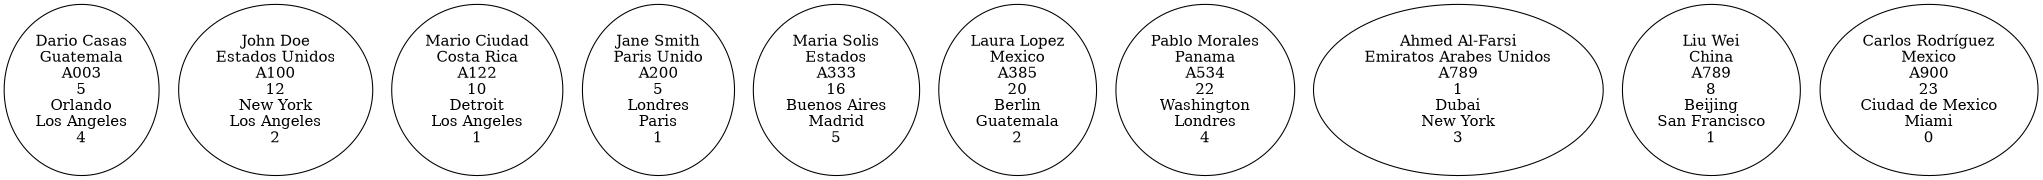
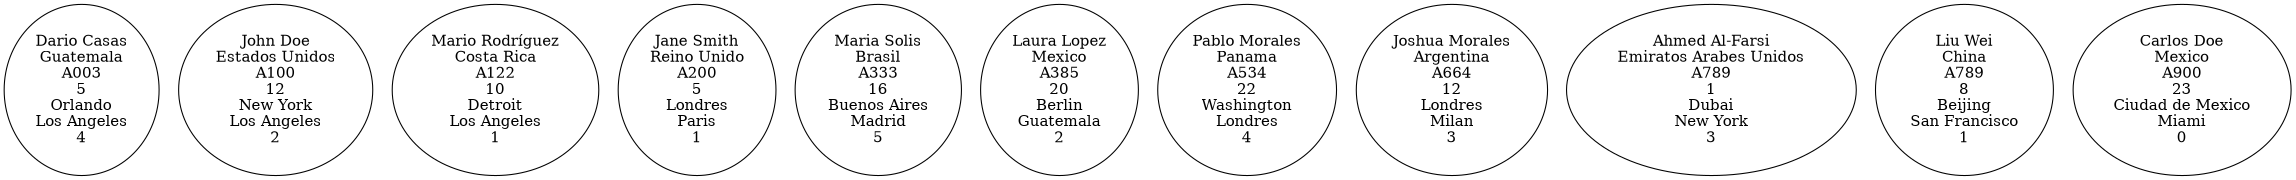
node "Mario Ciudad Costa Rica A122 10 Detroit Los Angeles 1": label "Mario Ciudad Costa Rica A122 10 Detroit Los Angeles 1" -> "Mario Rodríguez Costa Rica A122 10 Detroit Los Angeles 1"
node "Jane Smith Paris Unido A200 5 Londres Paris 1": label "Jane Smith Paris Unido A200 5 Londres Paris 1" -> "Jane Smith Reino Unido A200 5 Londres Paris 1"
node "Maria Solis Estados A333 16 Buenos Aires Madrid 5": label "Maria Solis Estados A333 16 Buenos Aires Madrid 5" -> "Maria Solis Brasil A333 16 Buenos Aires Madrid 5"
node "Joshua Morales Argentina A664 12 Londres Milan 3": added
node "Carlos Rodríguez Mexico A900 23 Ciudad de Mexico Miami 0": label "Carlos Rodríguez Mexico A900 23 Ciudad de Mexico Miami 0" -> "Carlos Doe Mexico A900 23 Ciudad de Mexico Miami 0"
